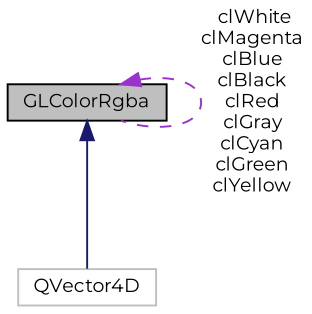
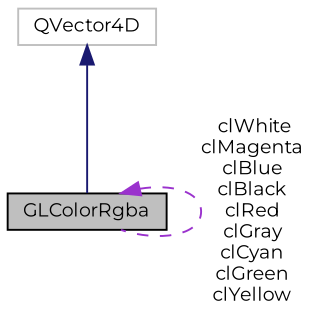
edge "QVector4D" -> "GLColorRgba": reversed
